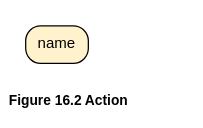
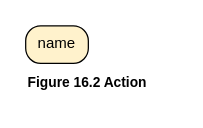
node "Figure 16.2 Action": moved (82, 101) -> (101, 82)
